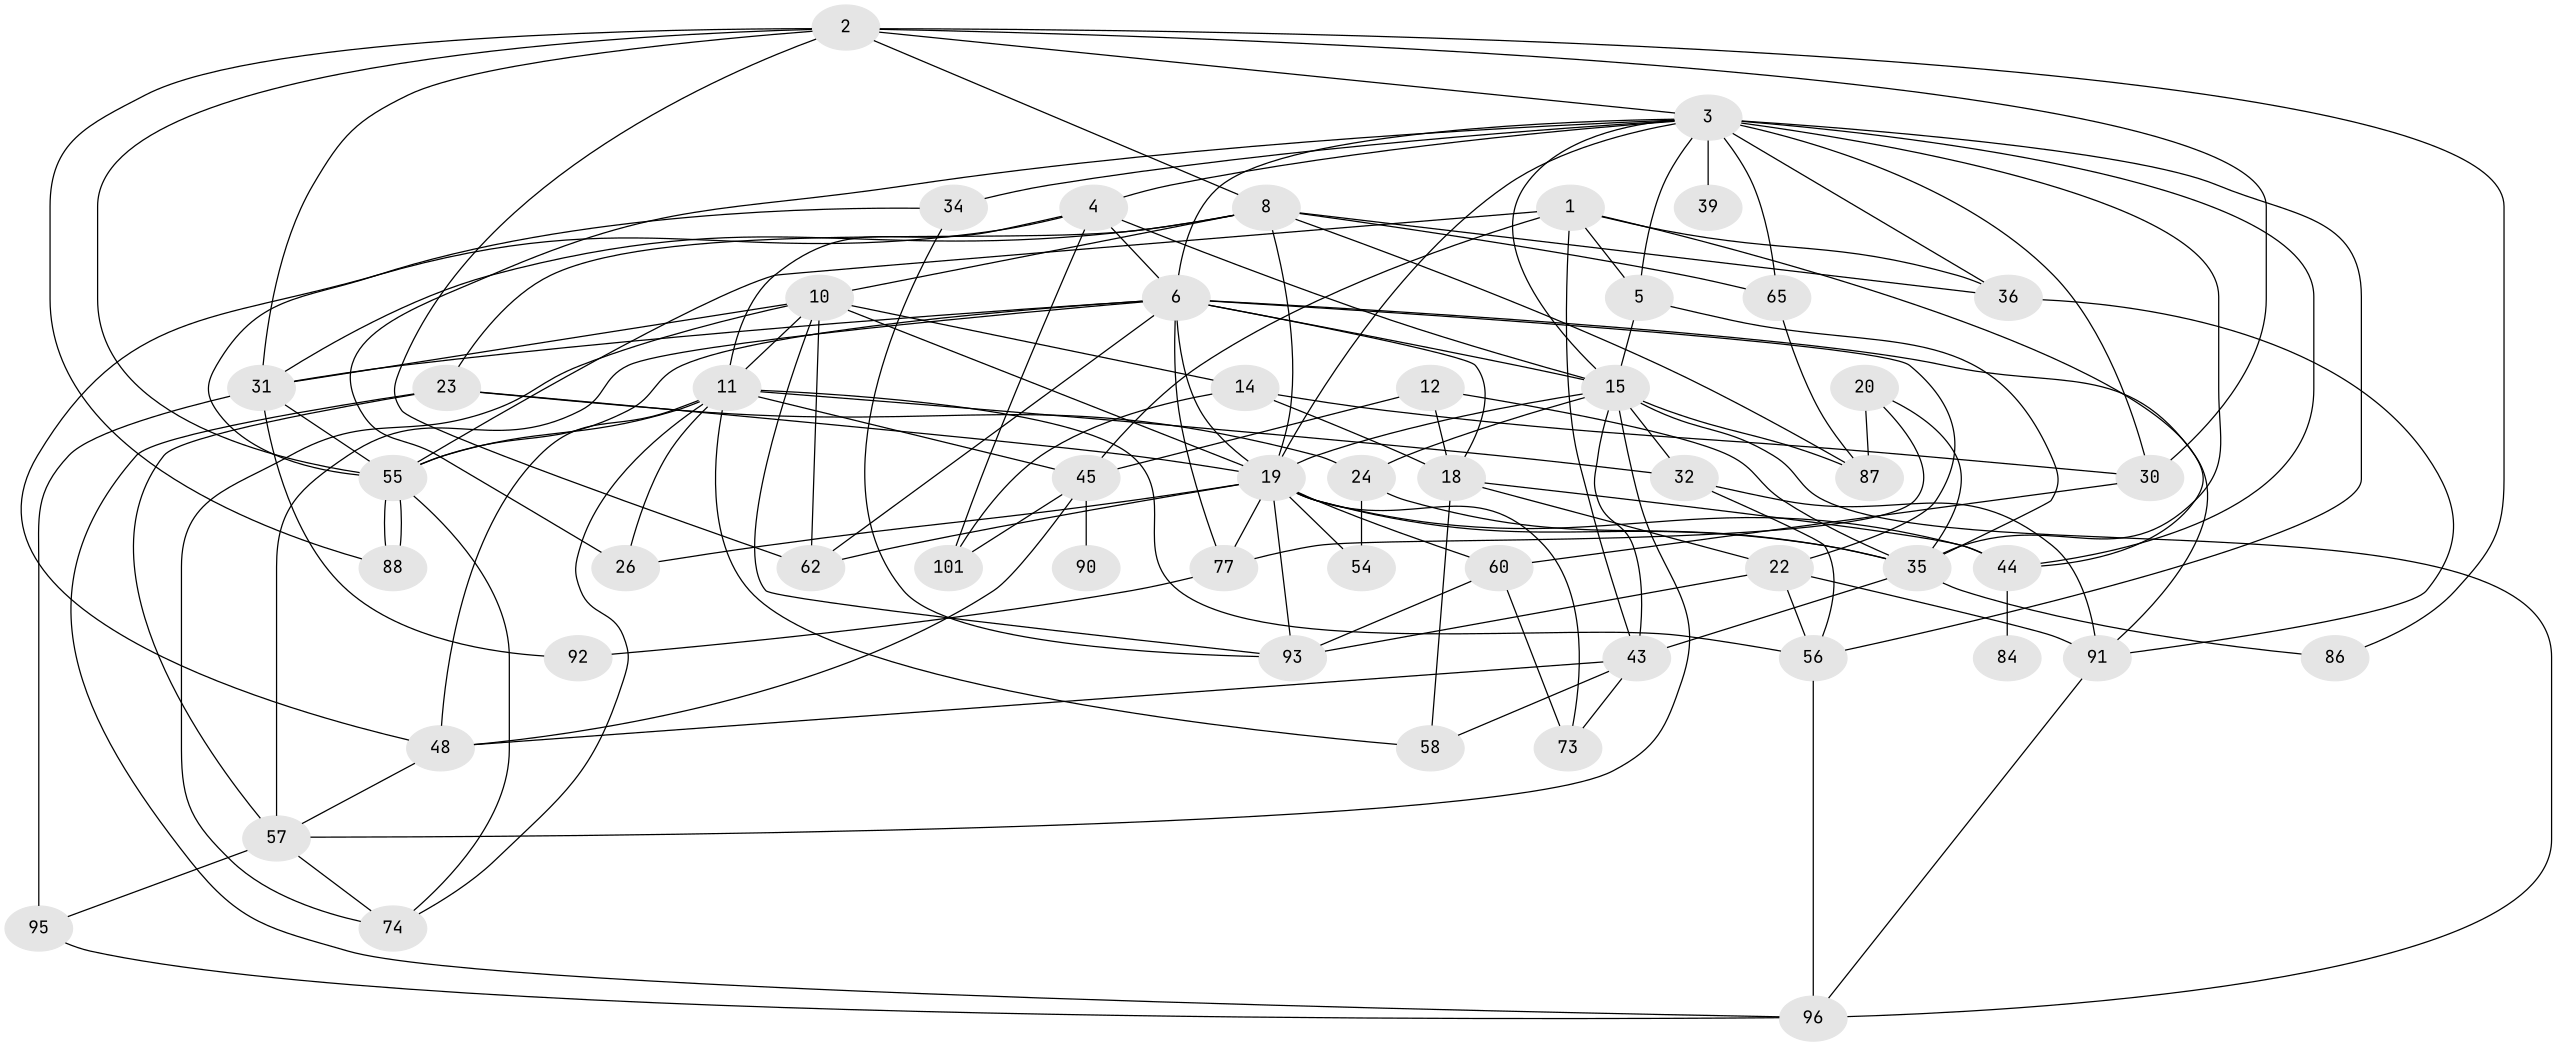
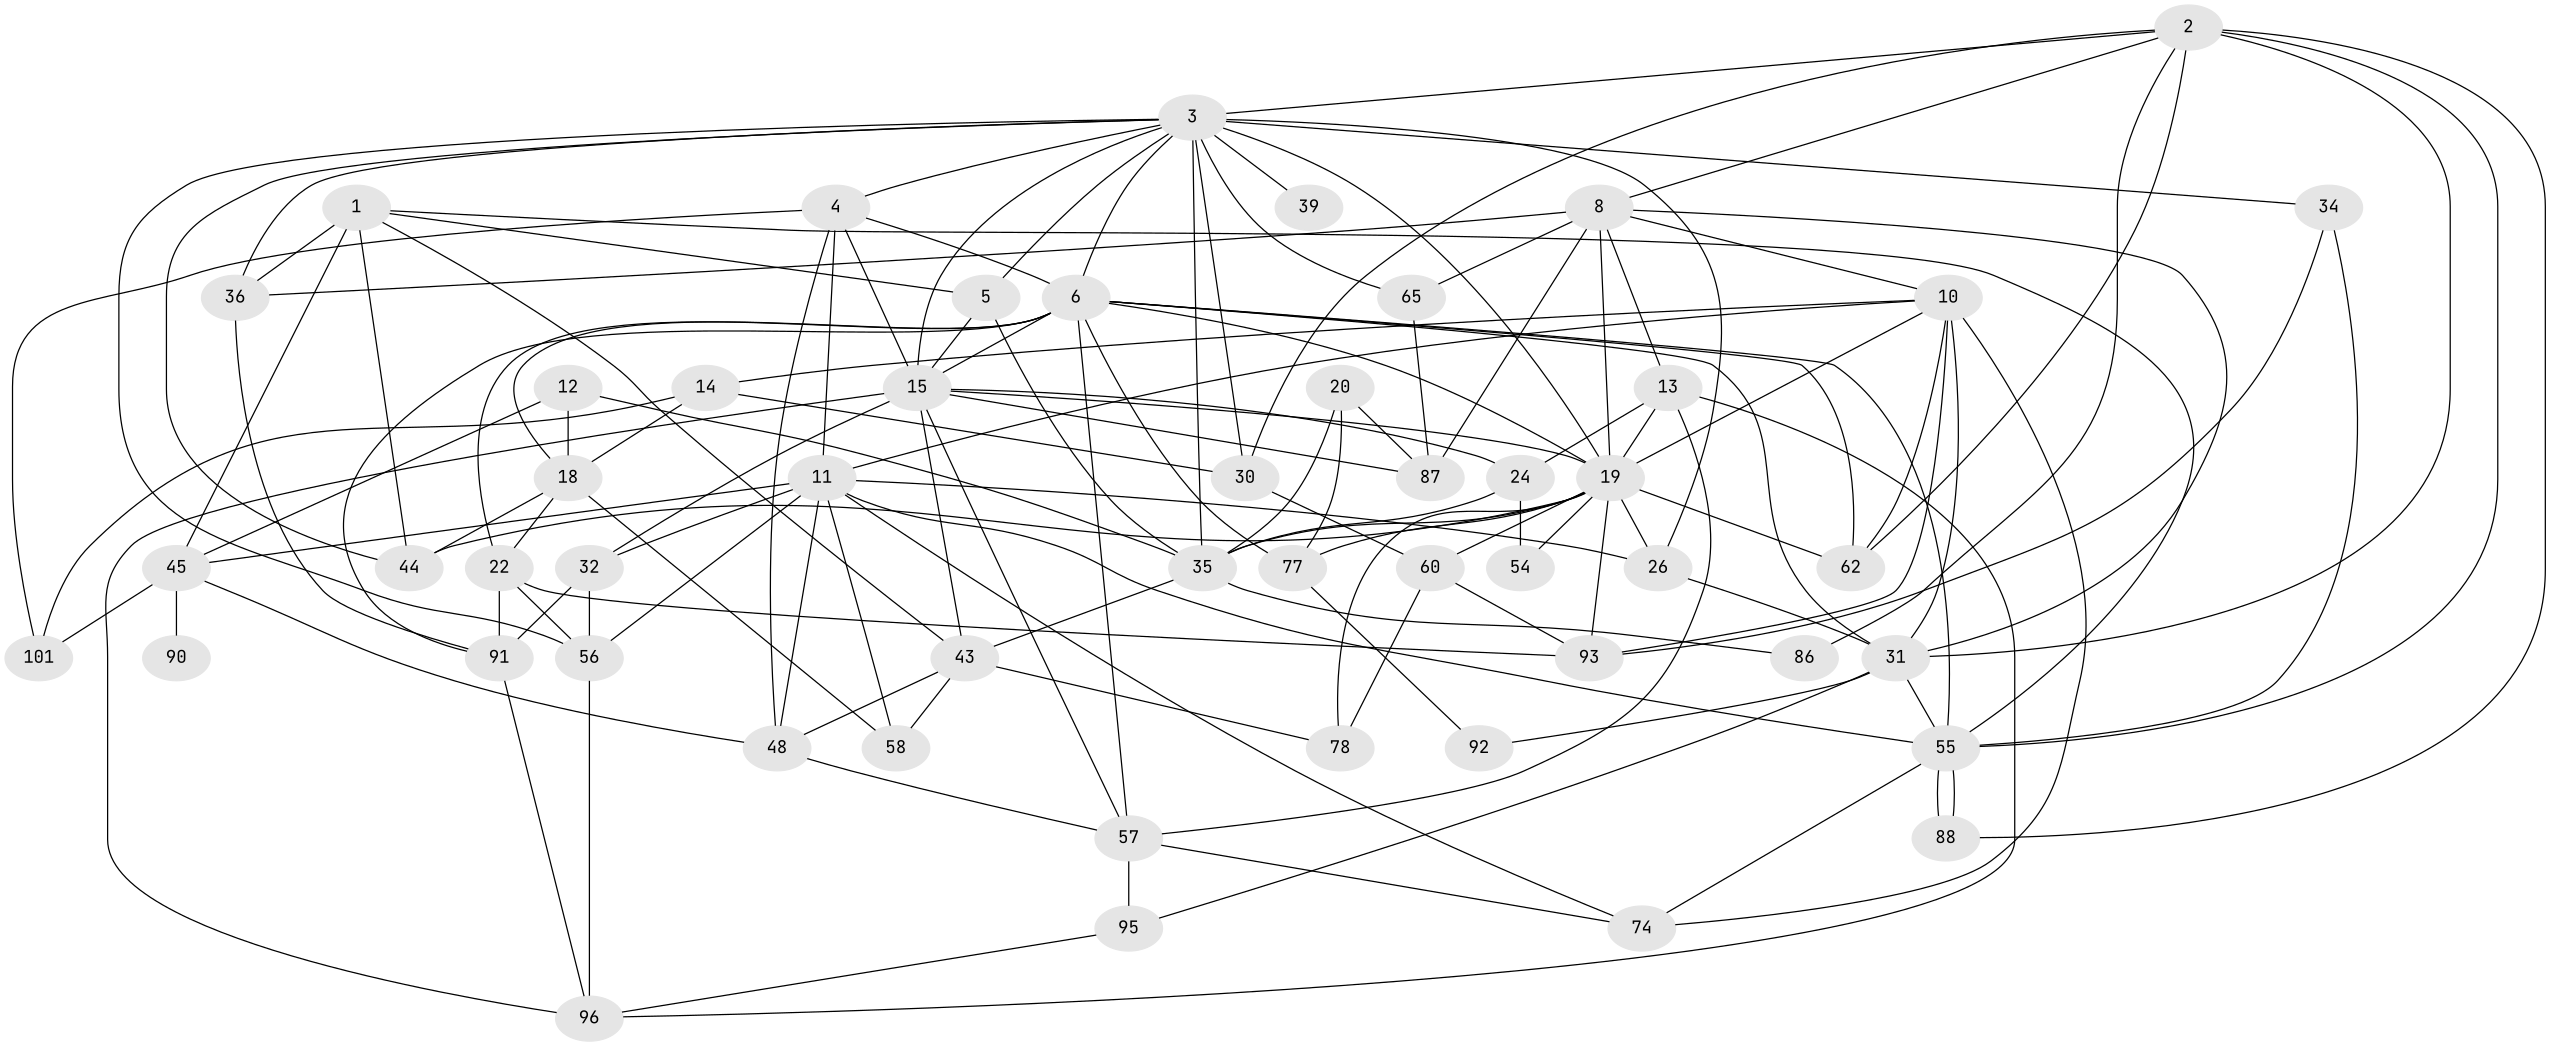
node "23": label "23" -> "13"
edge "26" -- "31": added
node "84": removed
node "73": label "73" -> "78"
